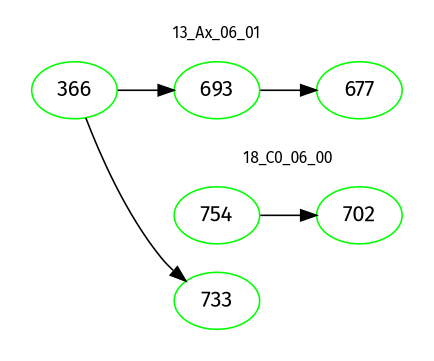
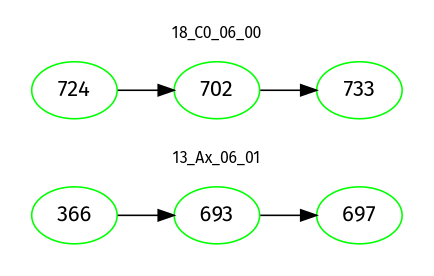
node "677": label "677" -> "697"
edge "366" -> "733": now "702" -> "733"
node "754": label "754" -> "724"
